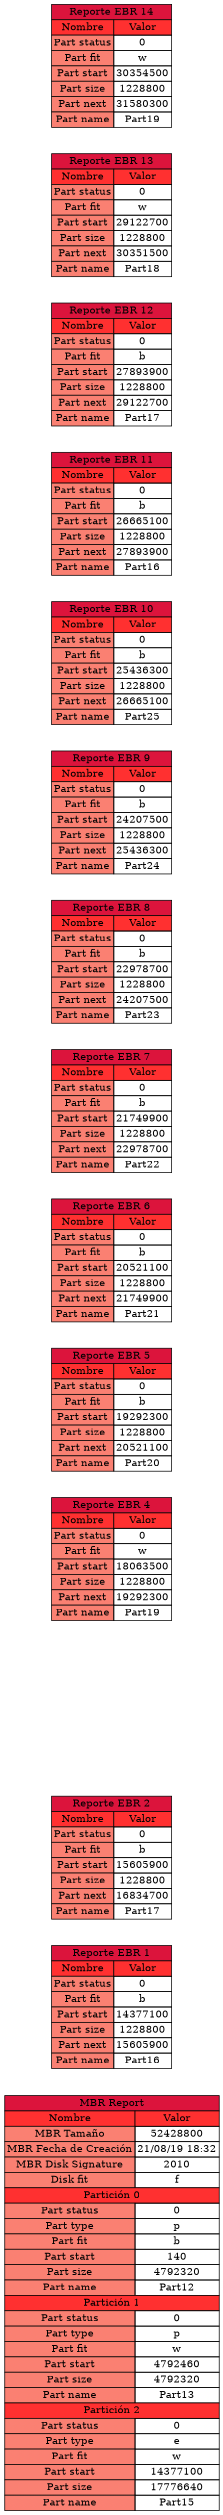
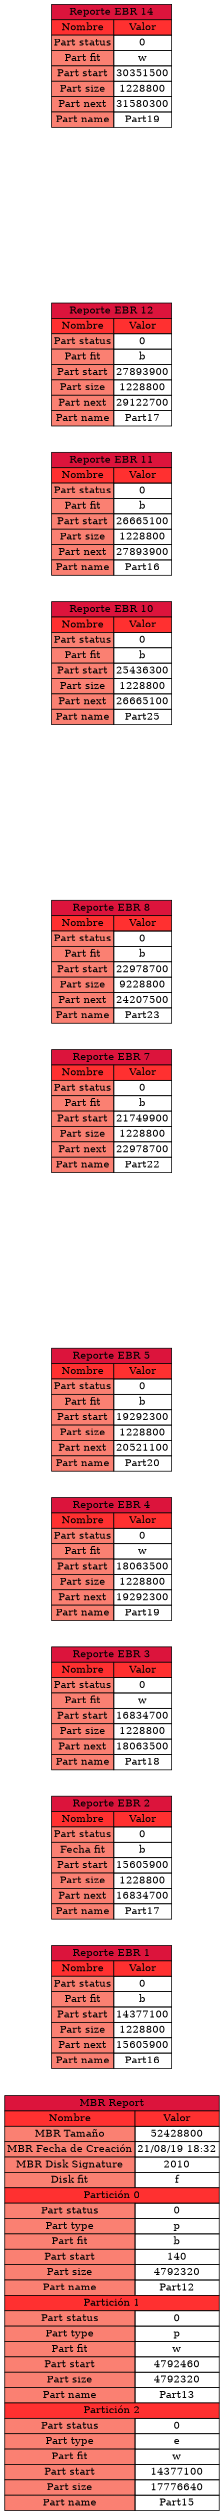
node "Reporte EBR 14": text "30354500" -> "30351500"
node "Reporte EBR 13": removed
node "Reporte EBR 9": removed
node "Reporte EBR 8": text "1228800" -> "9228800"
node "Reporte EBR 6": removed
node "Reporte EBR 3": added
node "Reporte EBR 2": text "Part fit" -> "Fecha fit"
